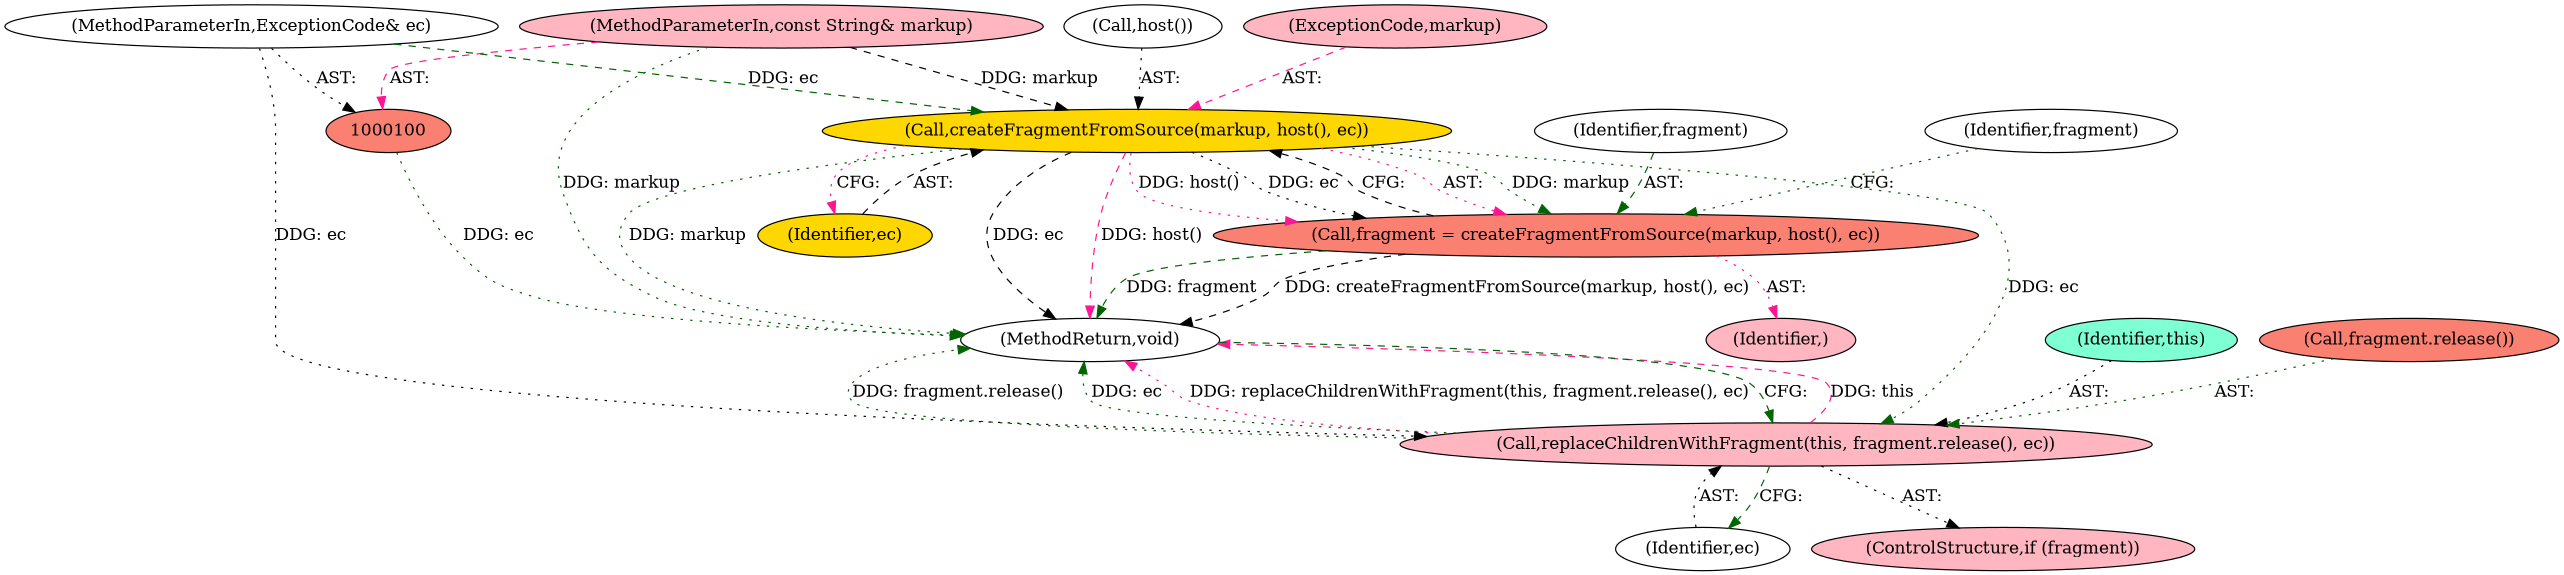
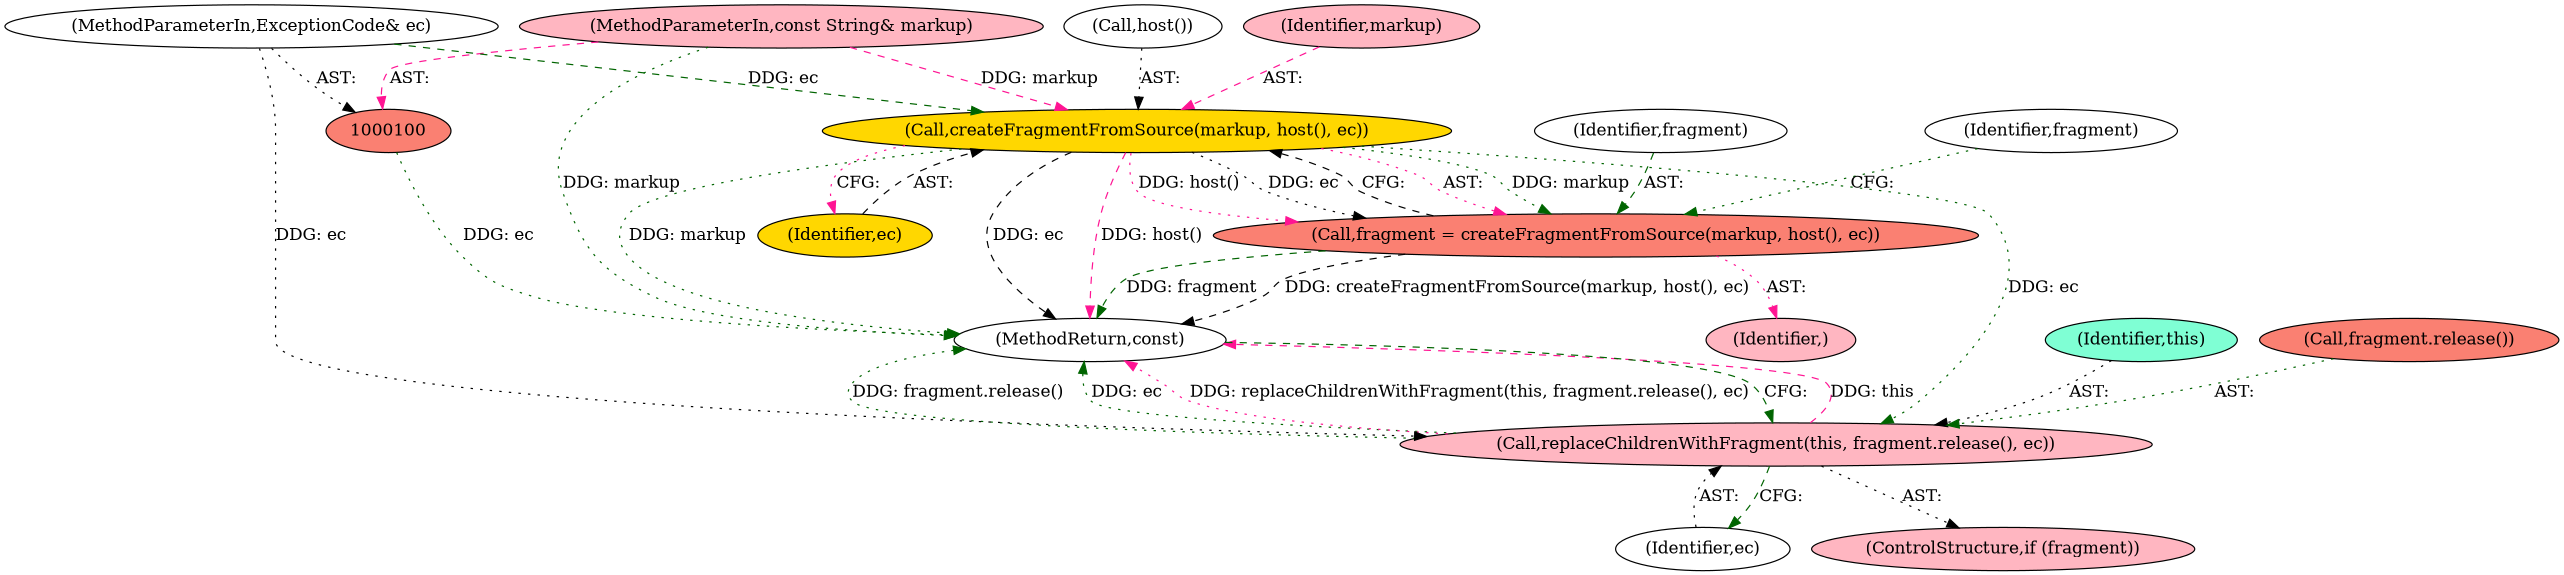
node "(ExceptionCode,markup)": label "(ExceptionCode,markup)" -> "(Identifier,markup)"
edge "(MethodParameterIn,const String& markup)" -> "(Call,createFragmentFromSource(markup, host(), ec))": color black -> deeppink
node "(MethodReturn,void)": label "(MethodReturn,void)" -> "(MethodReturn,const)"
